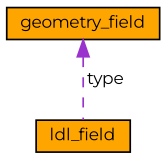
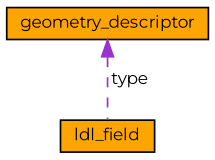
node "geometry_field": label "geometry_field" -> "geometry_descriptor"
